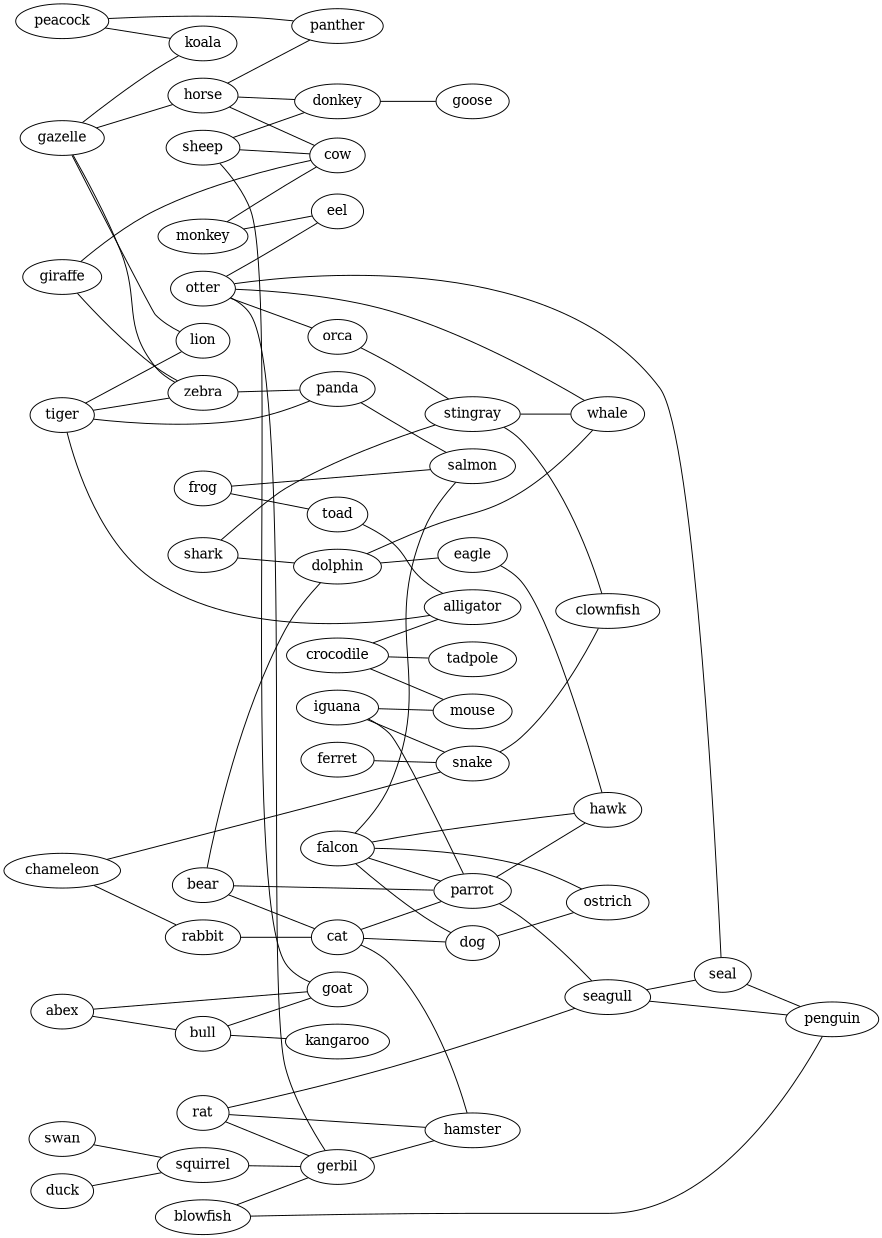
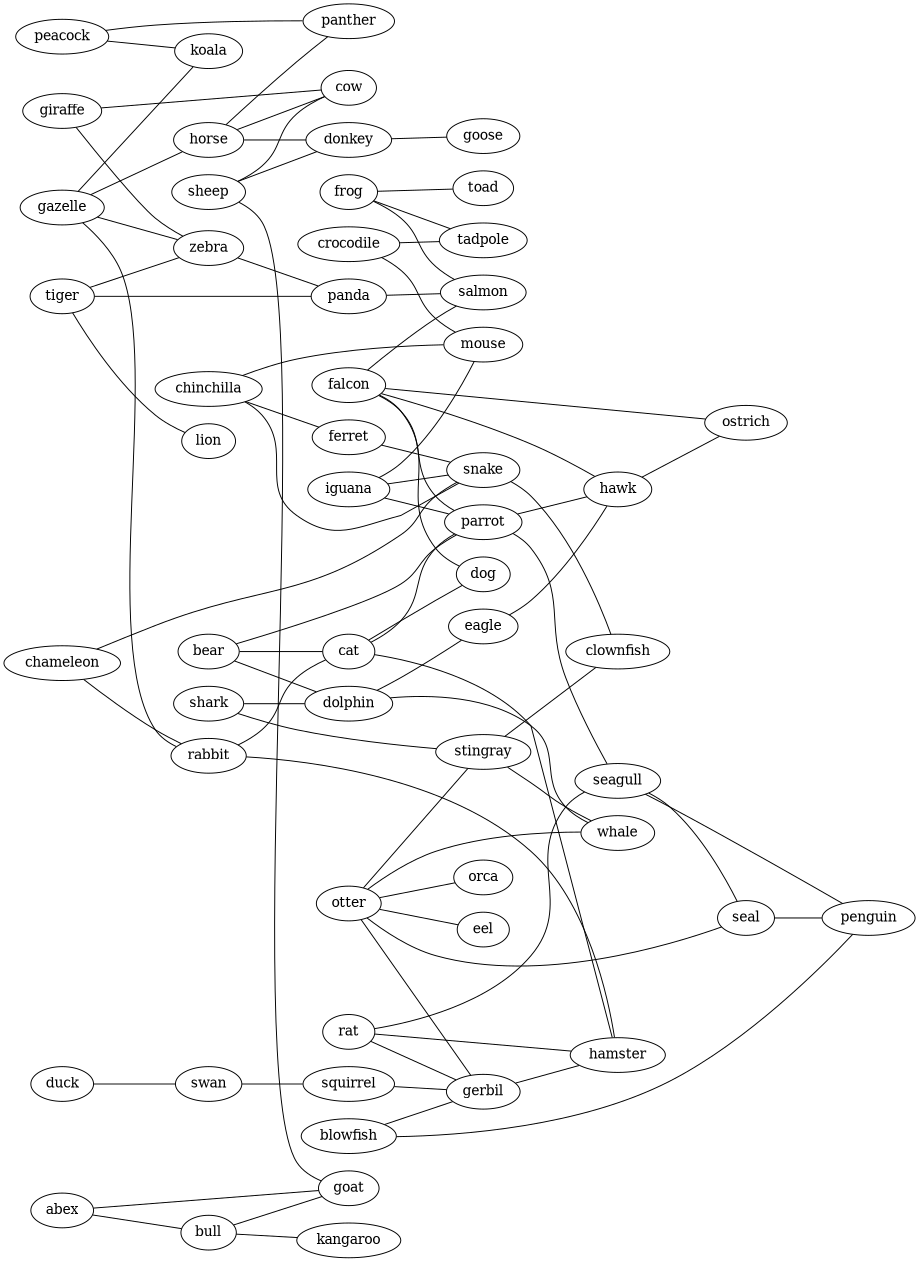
edge "frog" -- "tadpole": added
node "monkey": removed
edge "gazelle" -- "lion": now "gazelle" -- "rabbit"
edge "orca" -- "stingray": now "otter" -- "stingray"
node "chinchilla": added
node "alligator": removed
edge "rabbit" -- "hamster": added
edge "ostrich" -- "dog": now "ostrich" -- "hawk"
edge "squirrel" -- "duck": now "swan" -- "duck"
